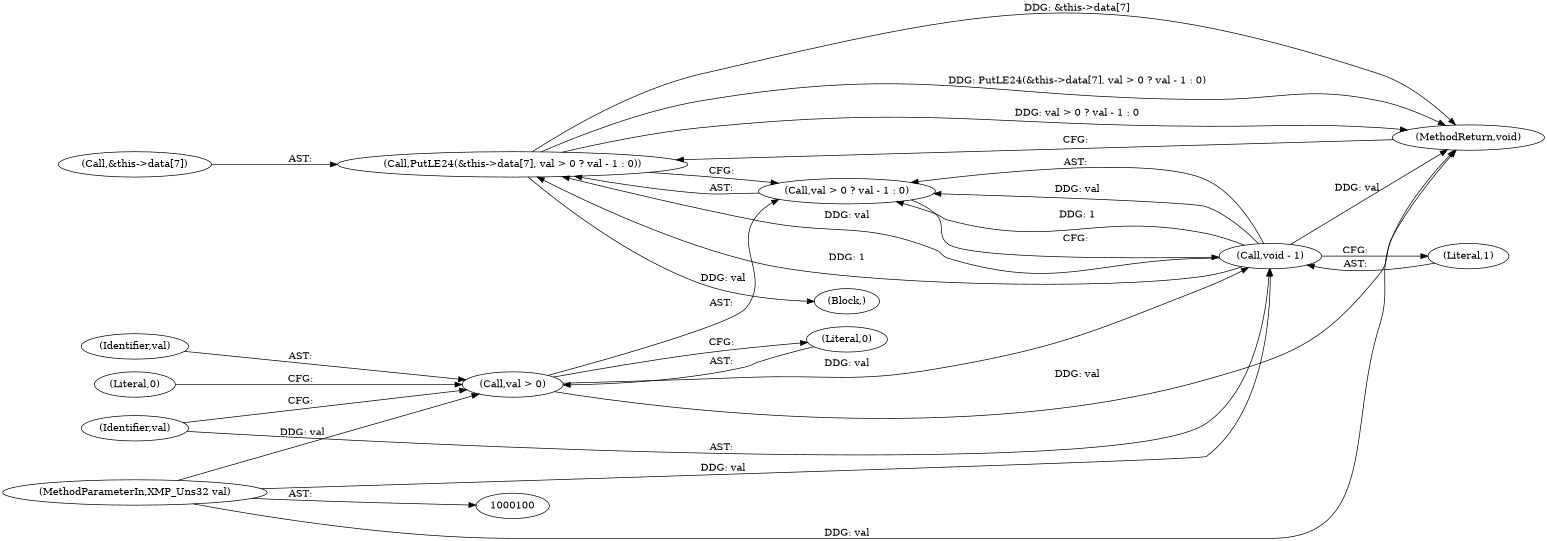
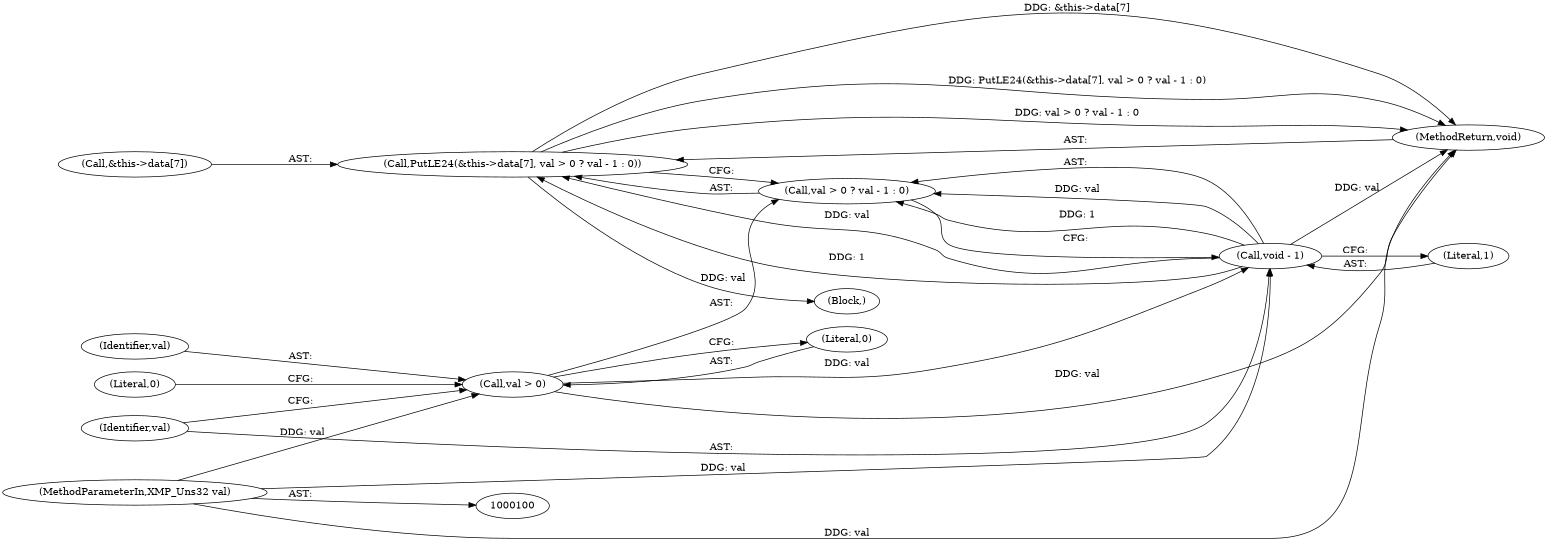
edge "(MethodReturn,void)" -> "(Call,PutLE24(&this->data[7], val > 0 ? val - 1 : 0))": label "CFG: " -> "AST: "
